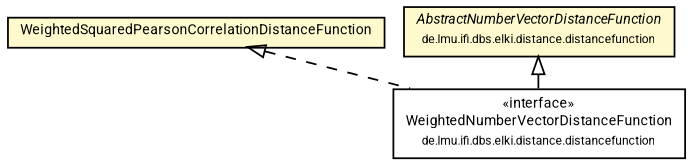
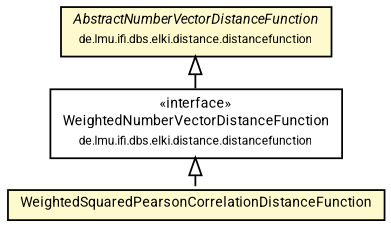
edge "WeightedNumberVectorDistanceFunction" -> "WeightedSquaredPearsonCorrelationDistanceFunction": reversed
